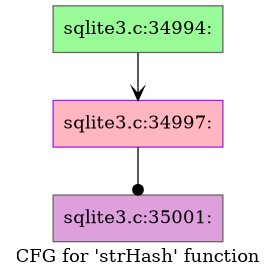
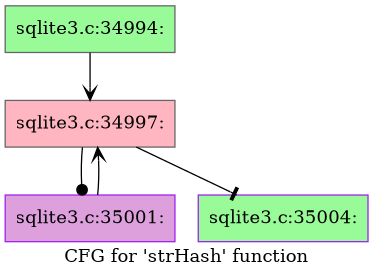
node "sqlite3.c:34997:": color purple -> gray40
edge "sqlite3.c:35001:" -> "sqlite3.c:34997:": added
node "sqlite3.c:35001:": color gray40 -> purple
node "sqlite3.c:35004:": added
